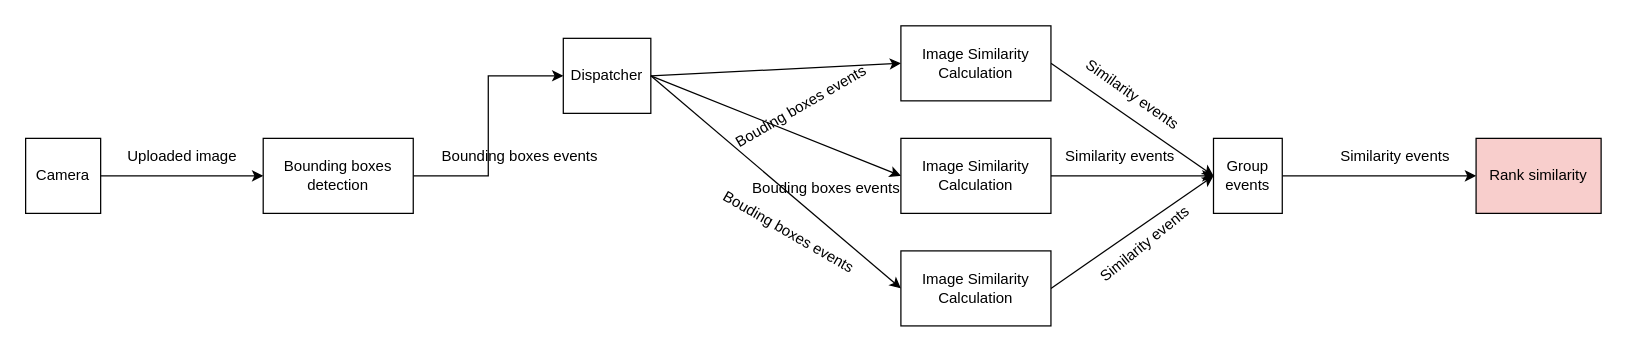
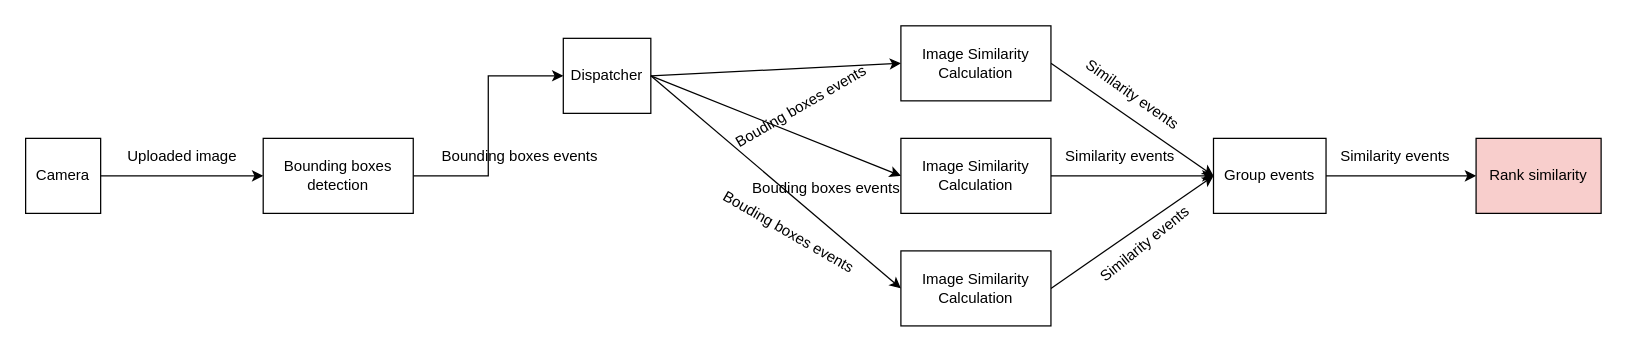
node "Group events": size 69x75 -> 113x75
